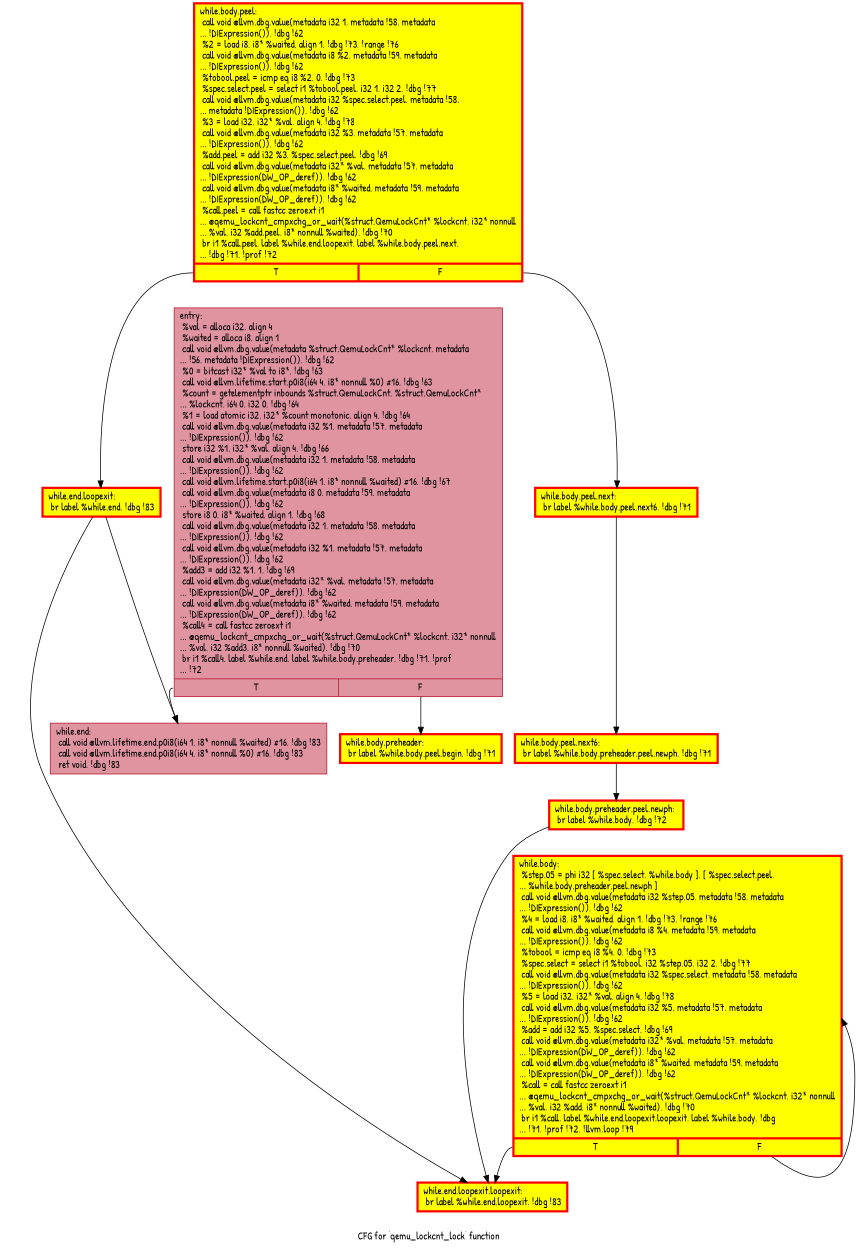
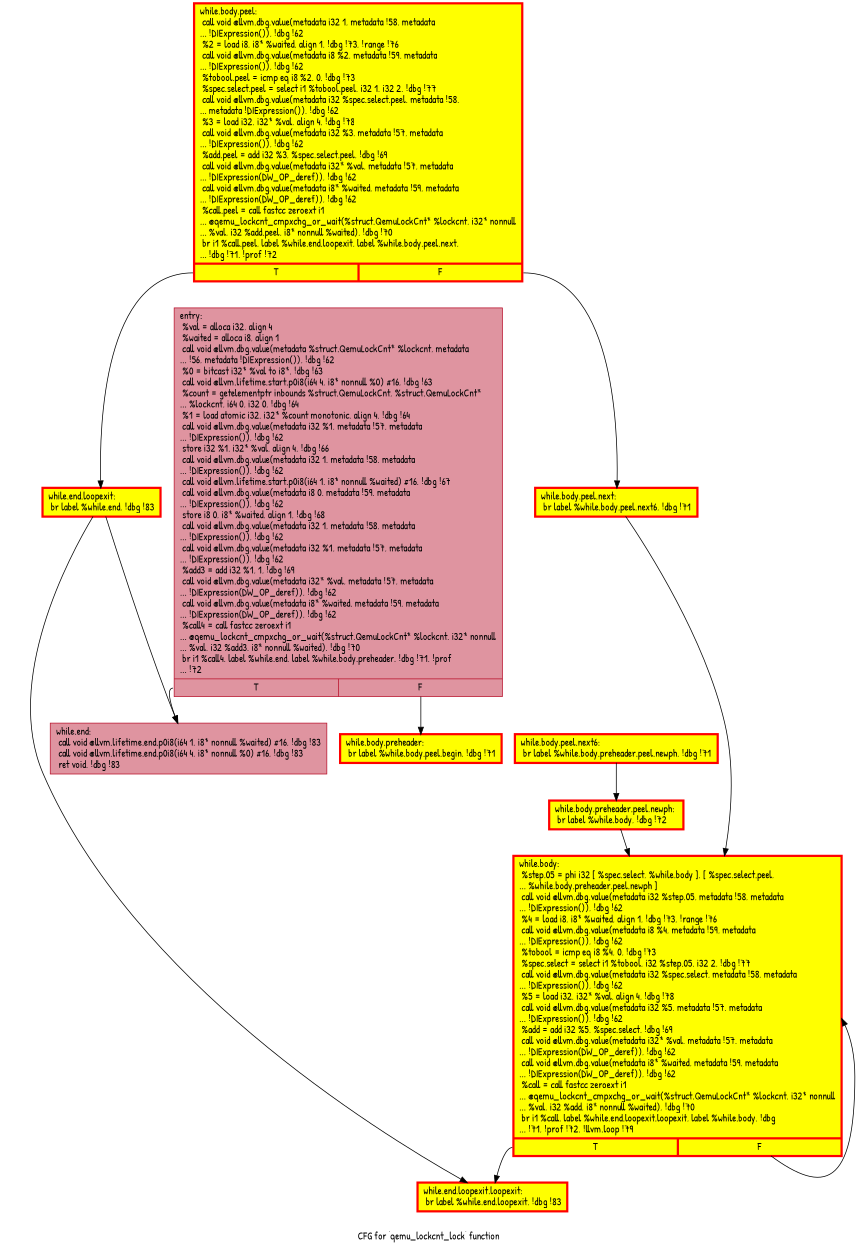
edge "while.body.peel.next:" -> "while.body.peel.next6:": now "while.body.peel.next:" -> "while.body:"
edge "while.body.preheader.peel.newph:" -> "while.end.loopexit.loopexit:": now "while.body.preheader.peel.newph:" -> "while.body:"
